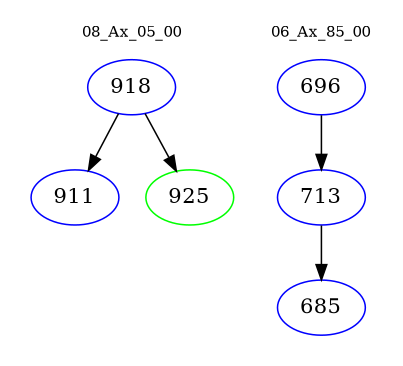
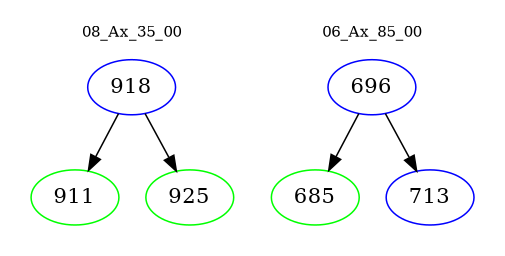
cluster "08_Ax_05_00": label "08_Ax_05_00" -> "08_Ax_35_00"
node "911": color blue -> green
edge "713" -> "685": now "696" -> "685"
node "685": color blue -> green
